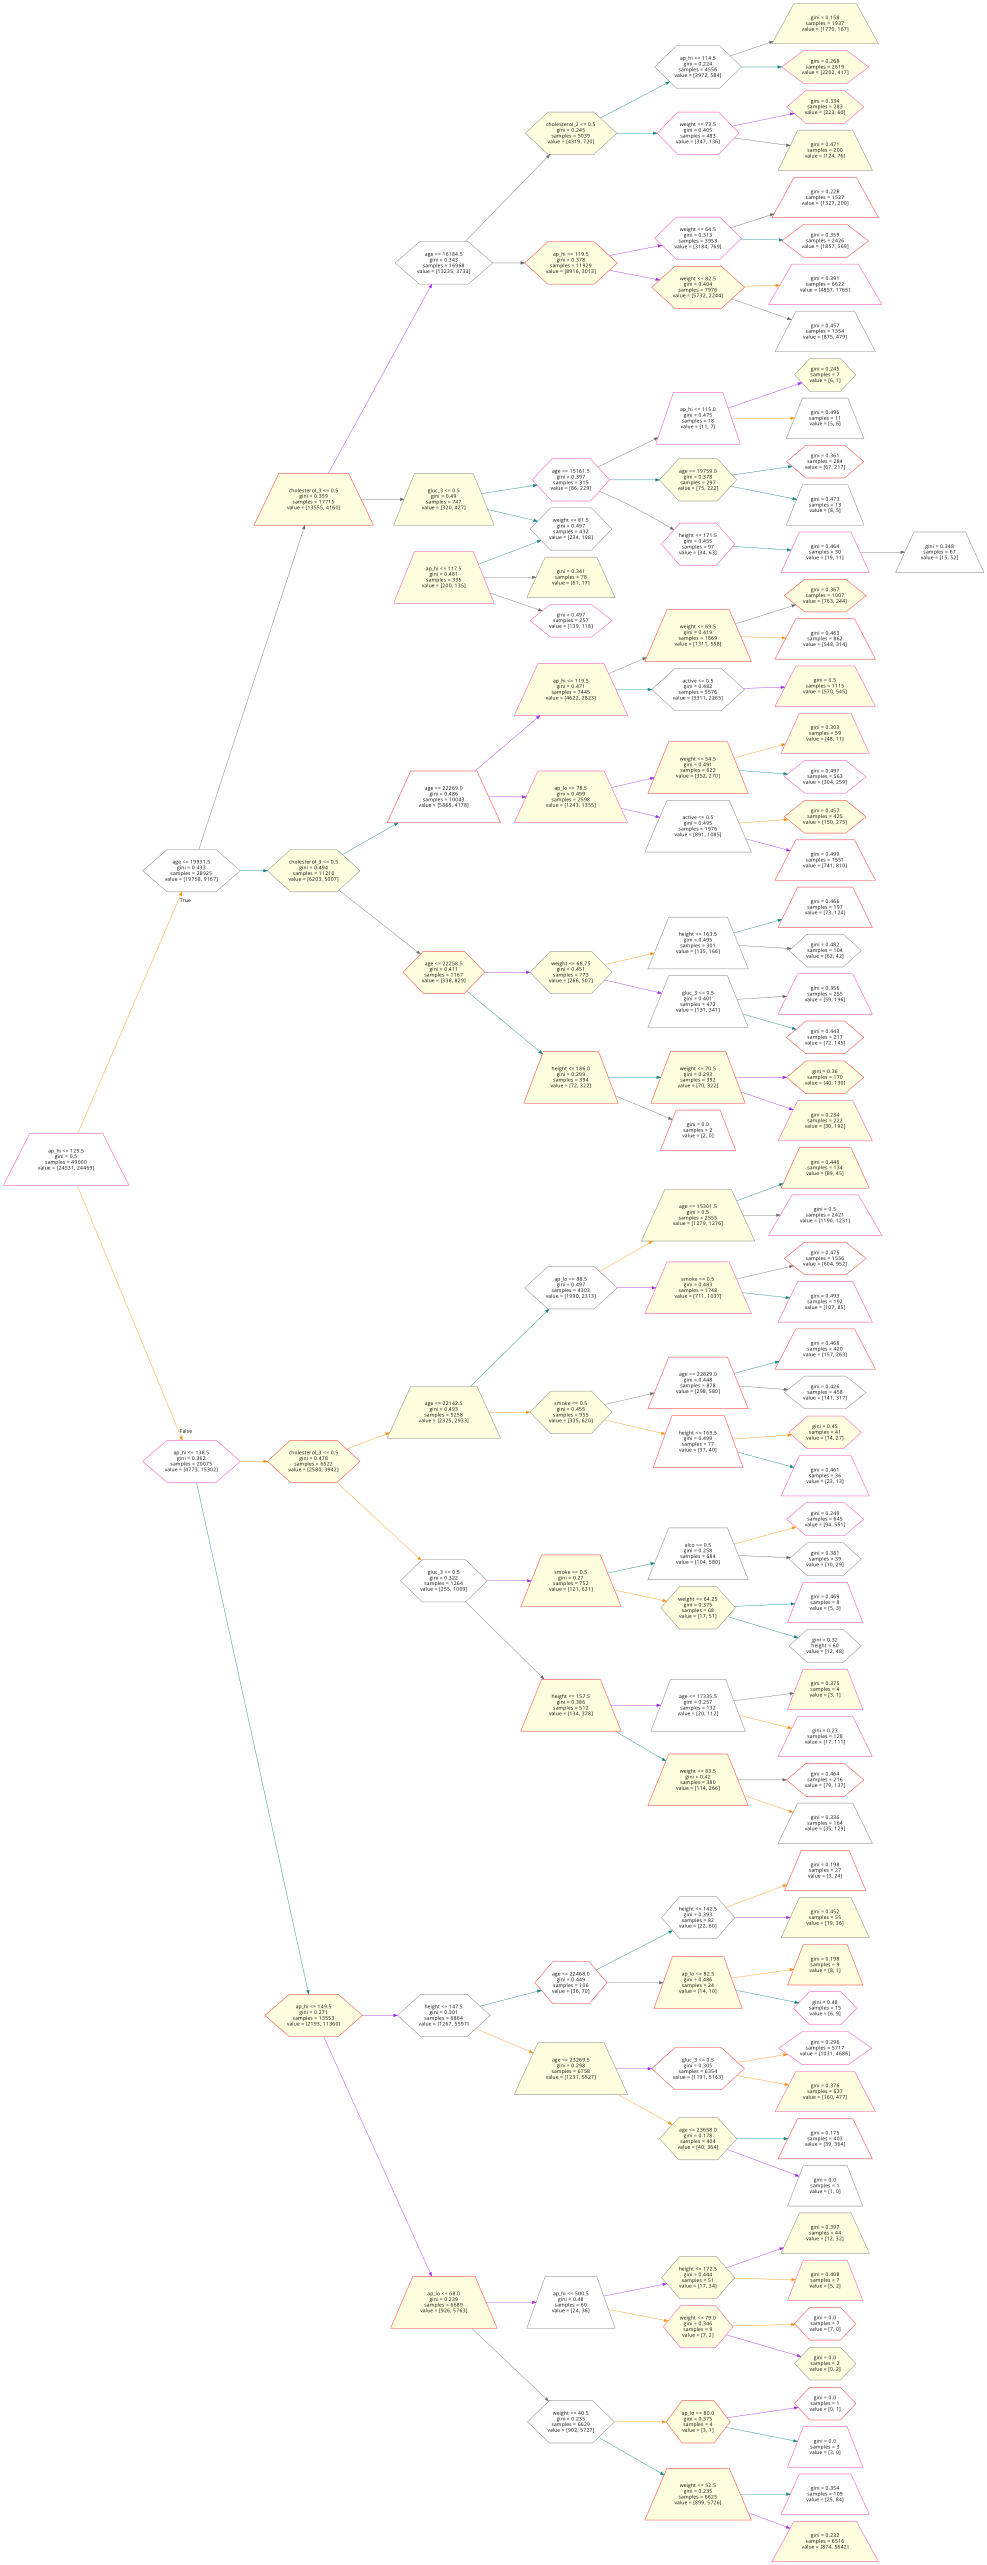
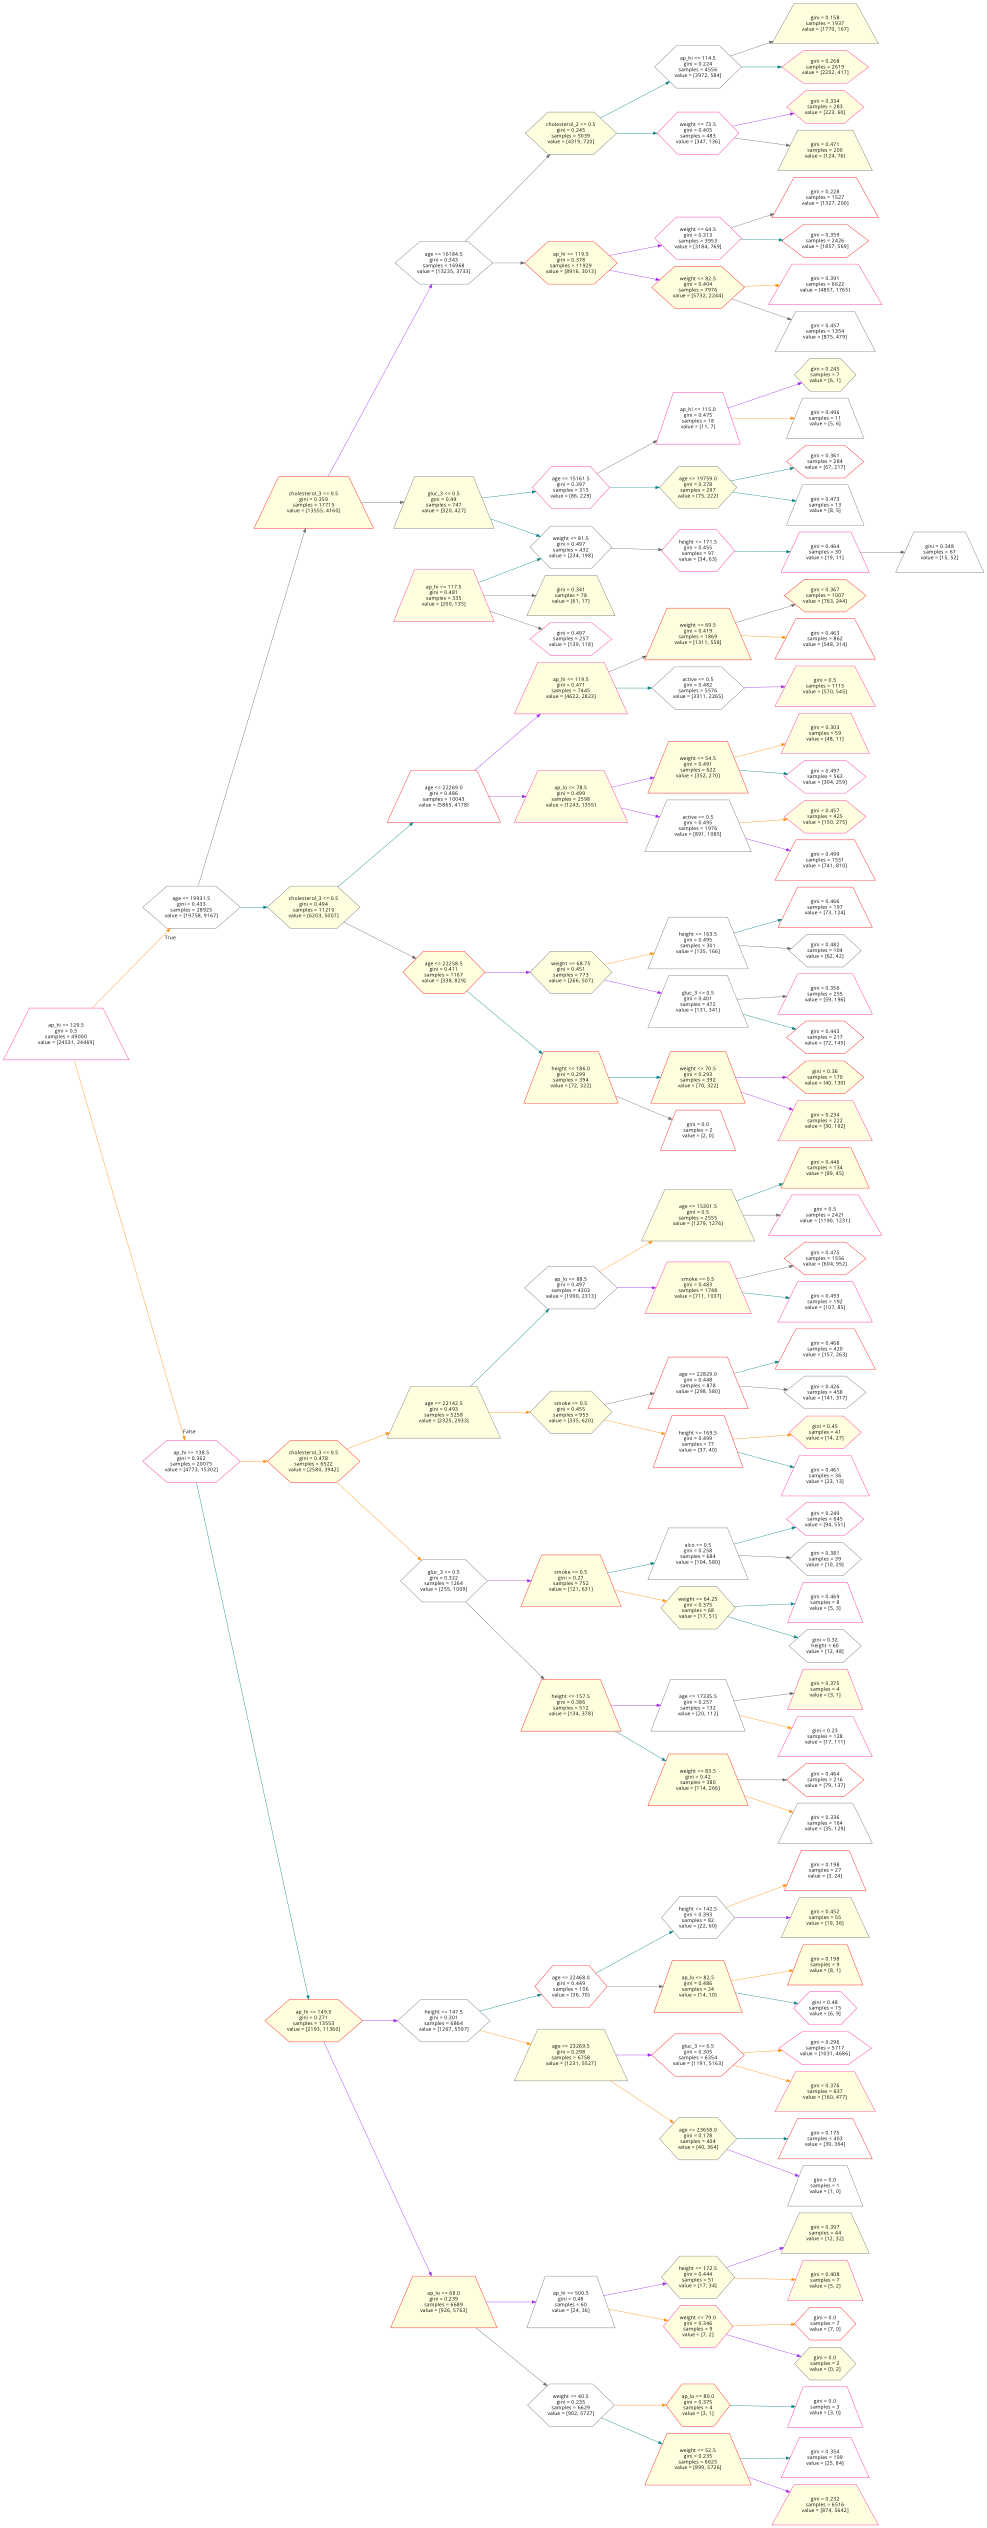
edge "age <= 15161.5 gini = 0.397 samples = 315 value = [86, 229]" -> "height <= 171.5 gini = 0.455 samples = 97 value = [34, 63]": now "weight <= 81.5 gini = 0.497 samples = 432 value = [234, 198]" -> "height <= 171.5 gini = 0.455 samples = 97 value = [34, 63]"
node "gini = 0.457 samples = 425 value = [150, 275]": color red -> deeppink
edge "alco <= 0.5 gini = 0.258 samples = 684 value = [104, 580]" -> "gini = 0.249 samples = 645 value = [94, 551]": color darkorange -> teal
node "gini = 0.0 samples = 1 value = [0, 1]": removed
